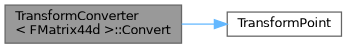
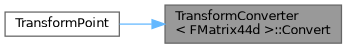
edge "TransformConverter < FMatrix44d >::Convert" -> "TransformPoint": reversed
